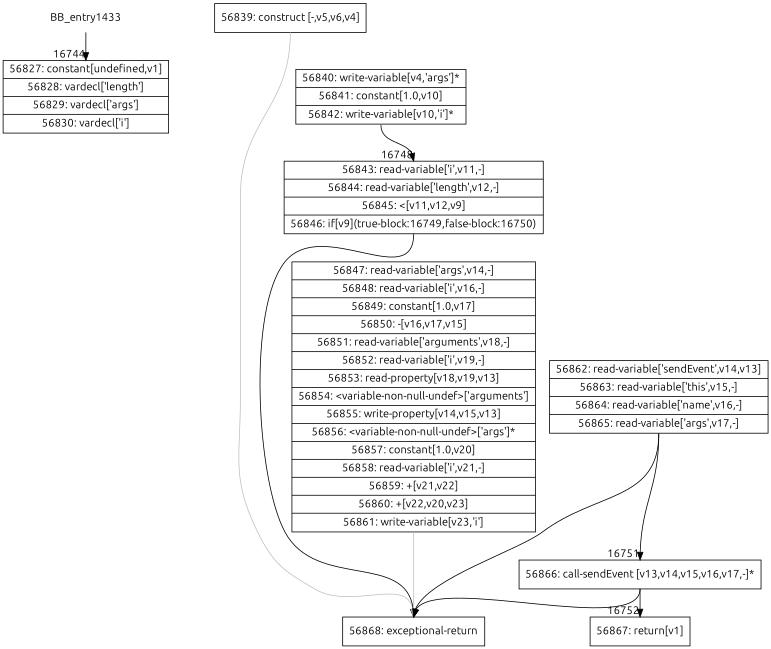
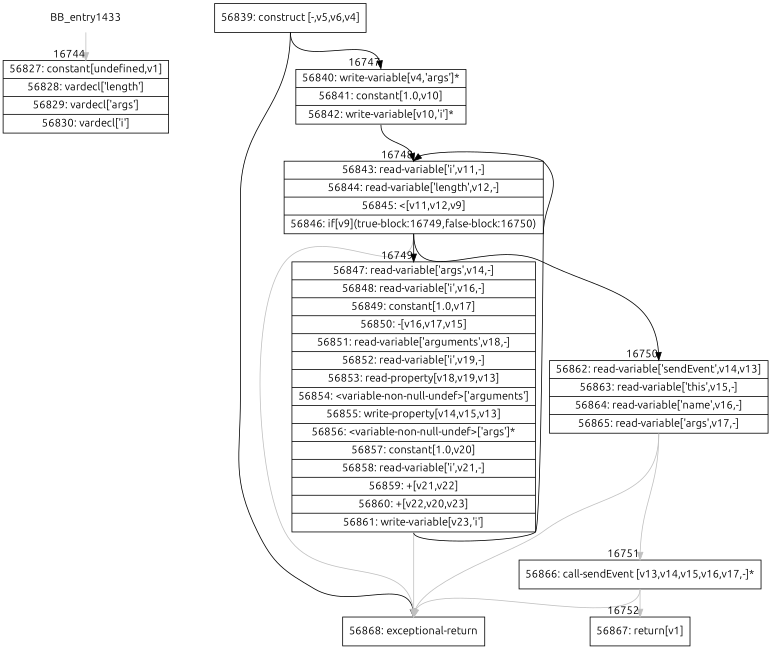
edge "BB_entry1433" -> "56827: constant[undefined,v1]": color black -> gray
edge "56839: construct [-,v5,v6,v4]" -> "56840: write-variable[v4,'args']*": added
edge "56843: read-variable['i',v11,-]" -> "56847: read-variable['args',v14,-]": added
edge "56843: read-variable['i',v11,-]" -> "56862: read-variable['sendEvent',v14,v13]": added
edge "56847: read-variable['args',v14,-]" -> "56843: read-variable['i',v11,-]": added
edge "56839: construct [-,v5,v6,v4]" -> "56868: exceptional-return": color gray -> black
edge "56843: read-variable['i',v11,-]" -> "56868: exceptional-return": color black -> gray
edge "56862: read-variable['sendEvent',v14,v13]" -> "56866: call-sendEvent [v13,v14,v15,v16,v17,-]*": color black -> gray
edge "56862: read-variable['sendEvent',v14,v13]" -> "56868: exceptional-return": color black -> gray
edge "56866: call-sendEvent [v13,v14,v15,v16,v17,-]*" -> "56867: return[v1]": color black -> gray
edge "56866: call-sendEvent [v13,v14,v15,v16,v17,-]*" -> "56868: exceptional-return": color black -> gray
